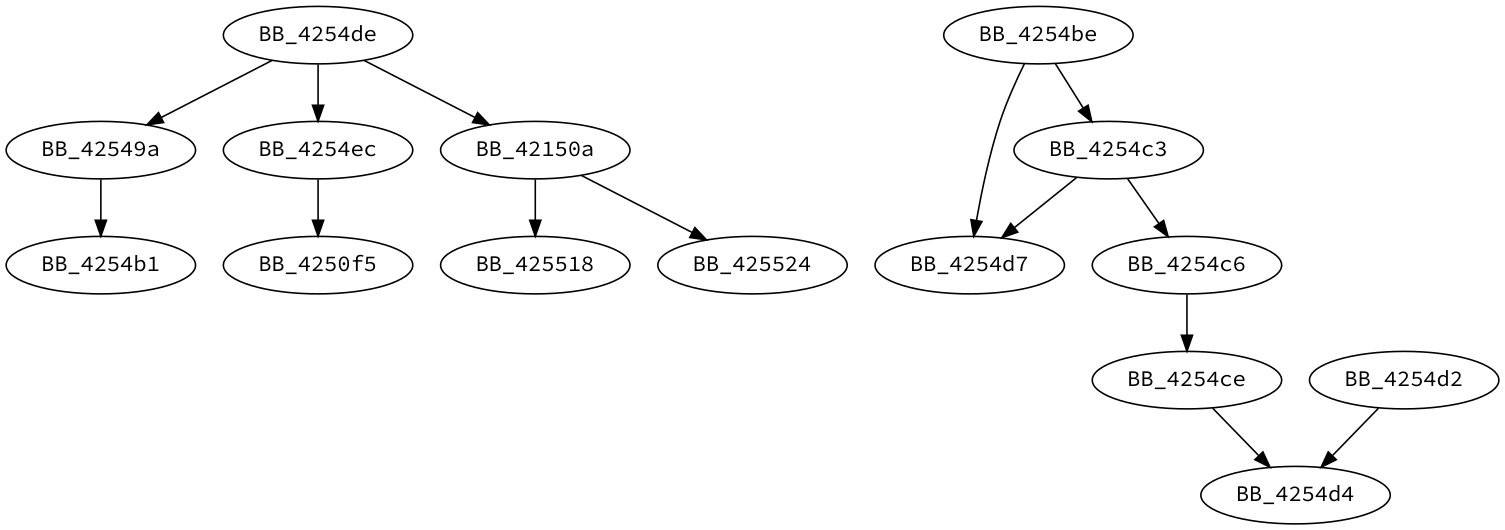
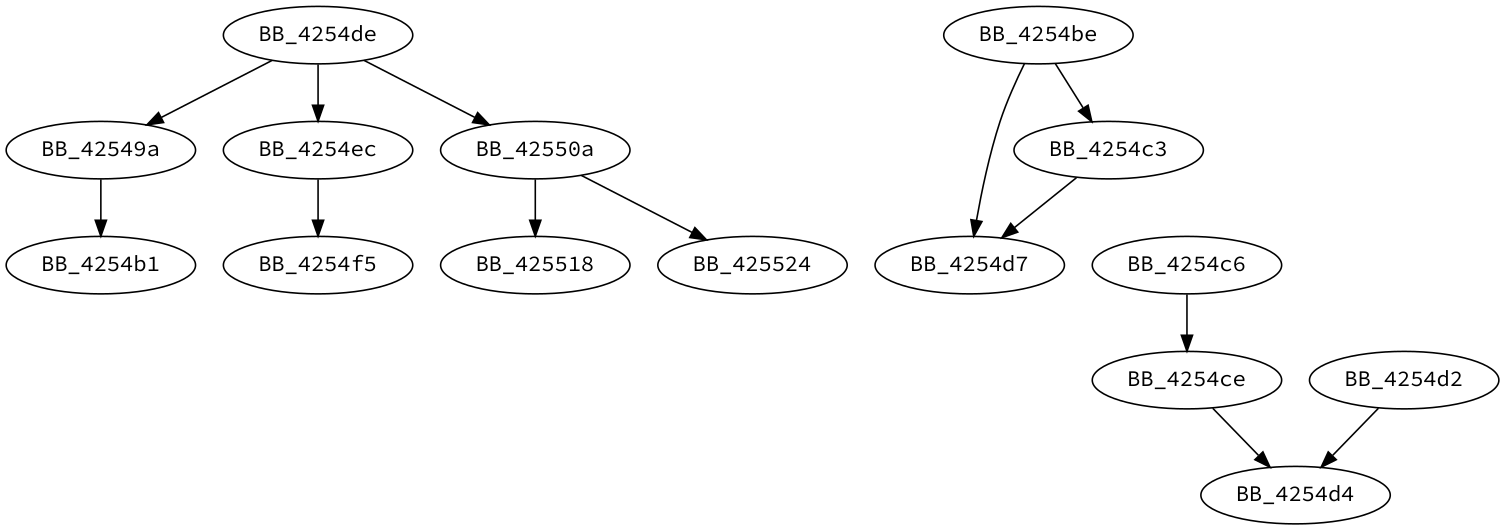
node "BB_42150a": label "BB_42150a" -> "BB_42550a"
edge "BB_4254c3" -> "BB_4254c6": removed
node "BB_4250f5": label "BB_4250f5" -> "BB_4254f5"
